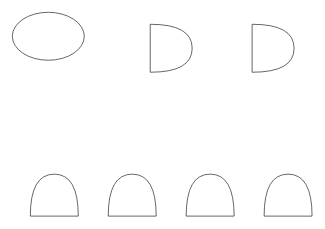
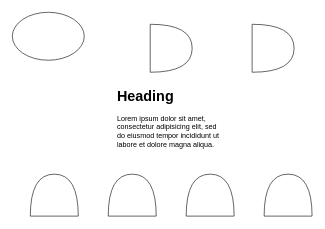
node "HeadingLorem ipsum dolor sit amet, consectetur adipisicing elit, sed do eiusmod tempor incididunt ut labore et dolore magna aliqua.": added
